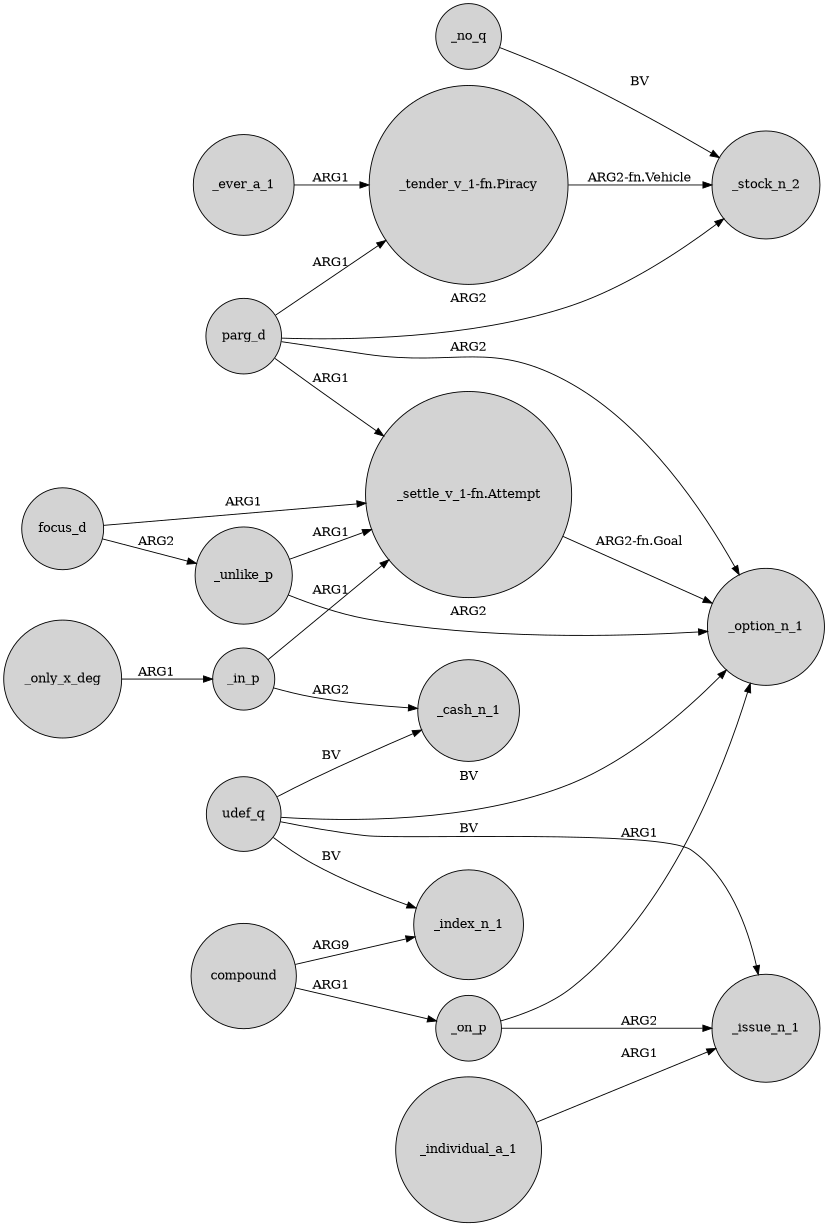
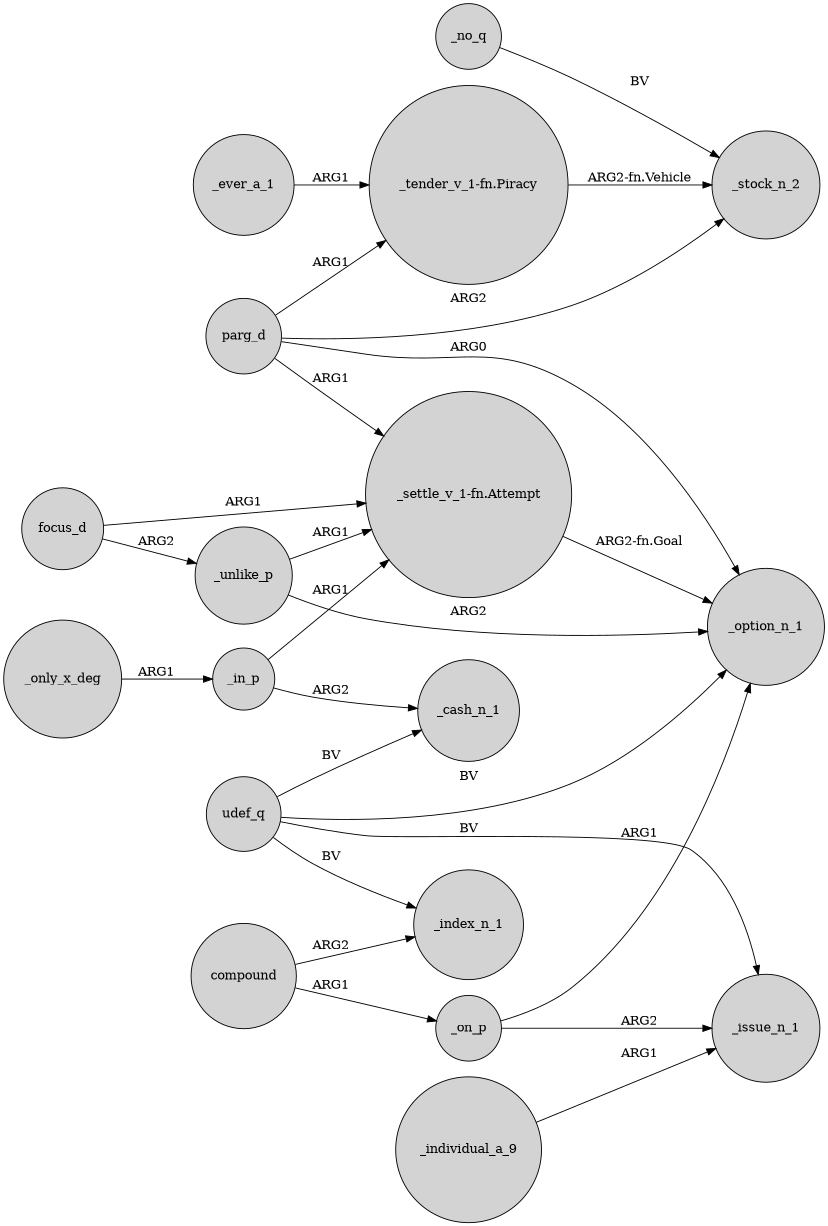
edge "parg_d" -> "_option_n_1": label "ARG2" -> "ARG0"
edge "compound" -> "_index_n_1": label "ARG9" -> "ARG2"
node "_individual_a_1": label "_individual_a_1" -> "_individual_a_9"
